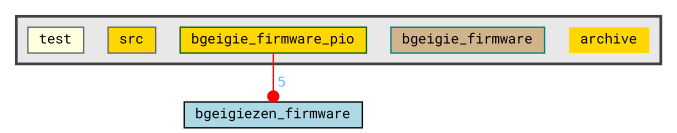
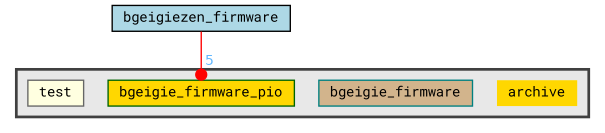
node "src": removed
edge "bgeigie_firmware_pio" -> "bgeigiezen_firmware": reversed
